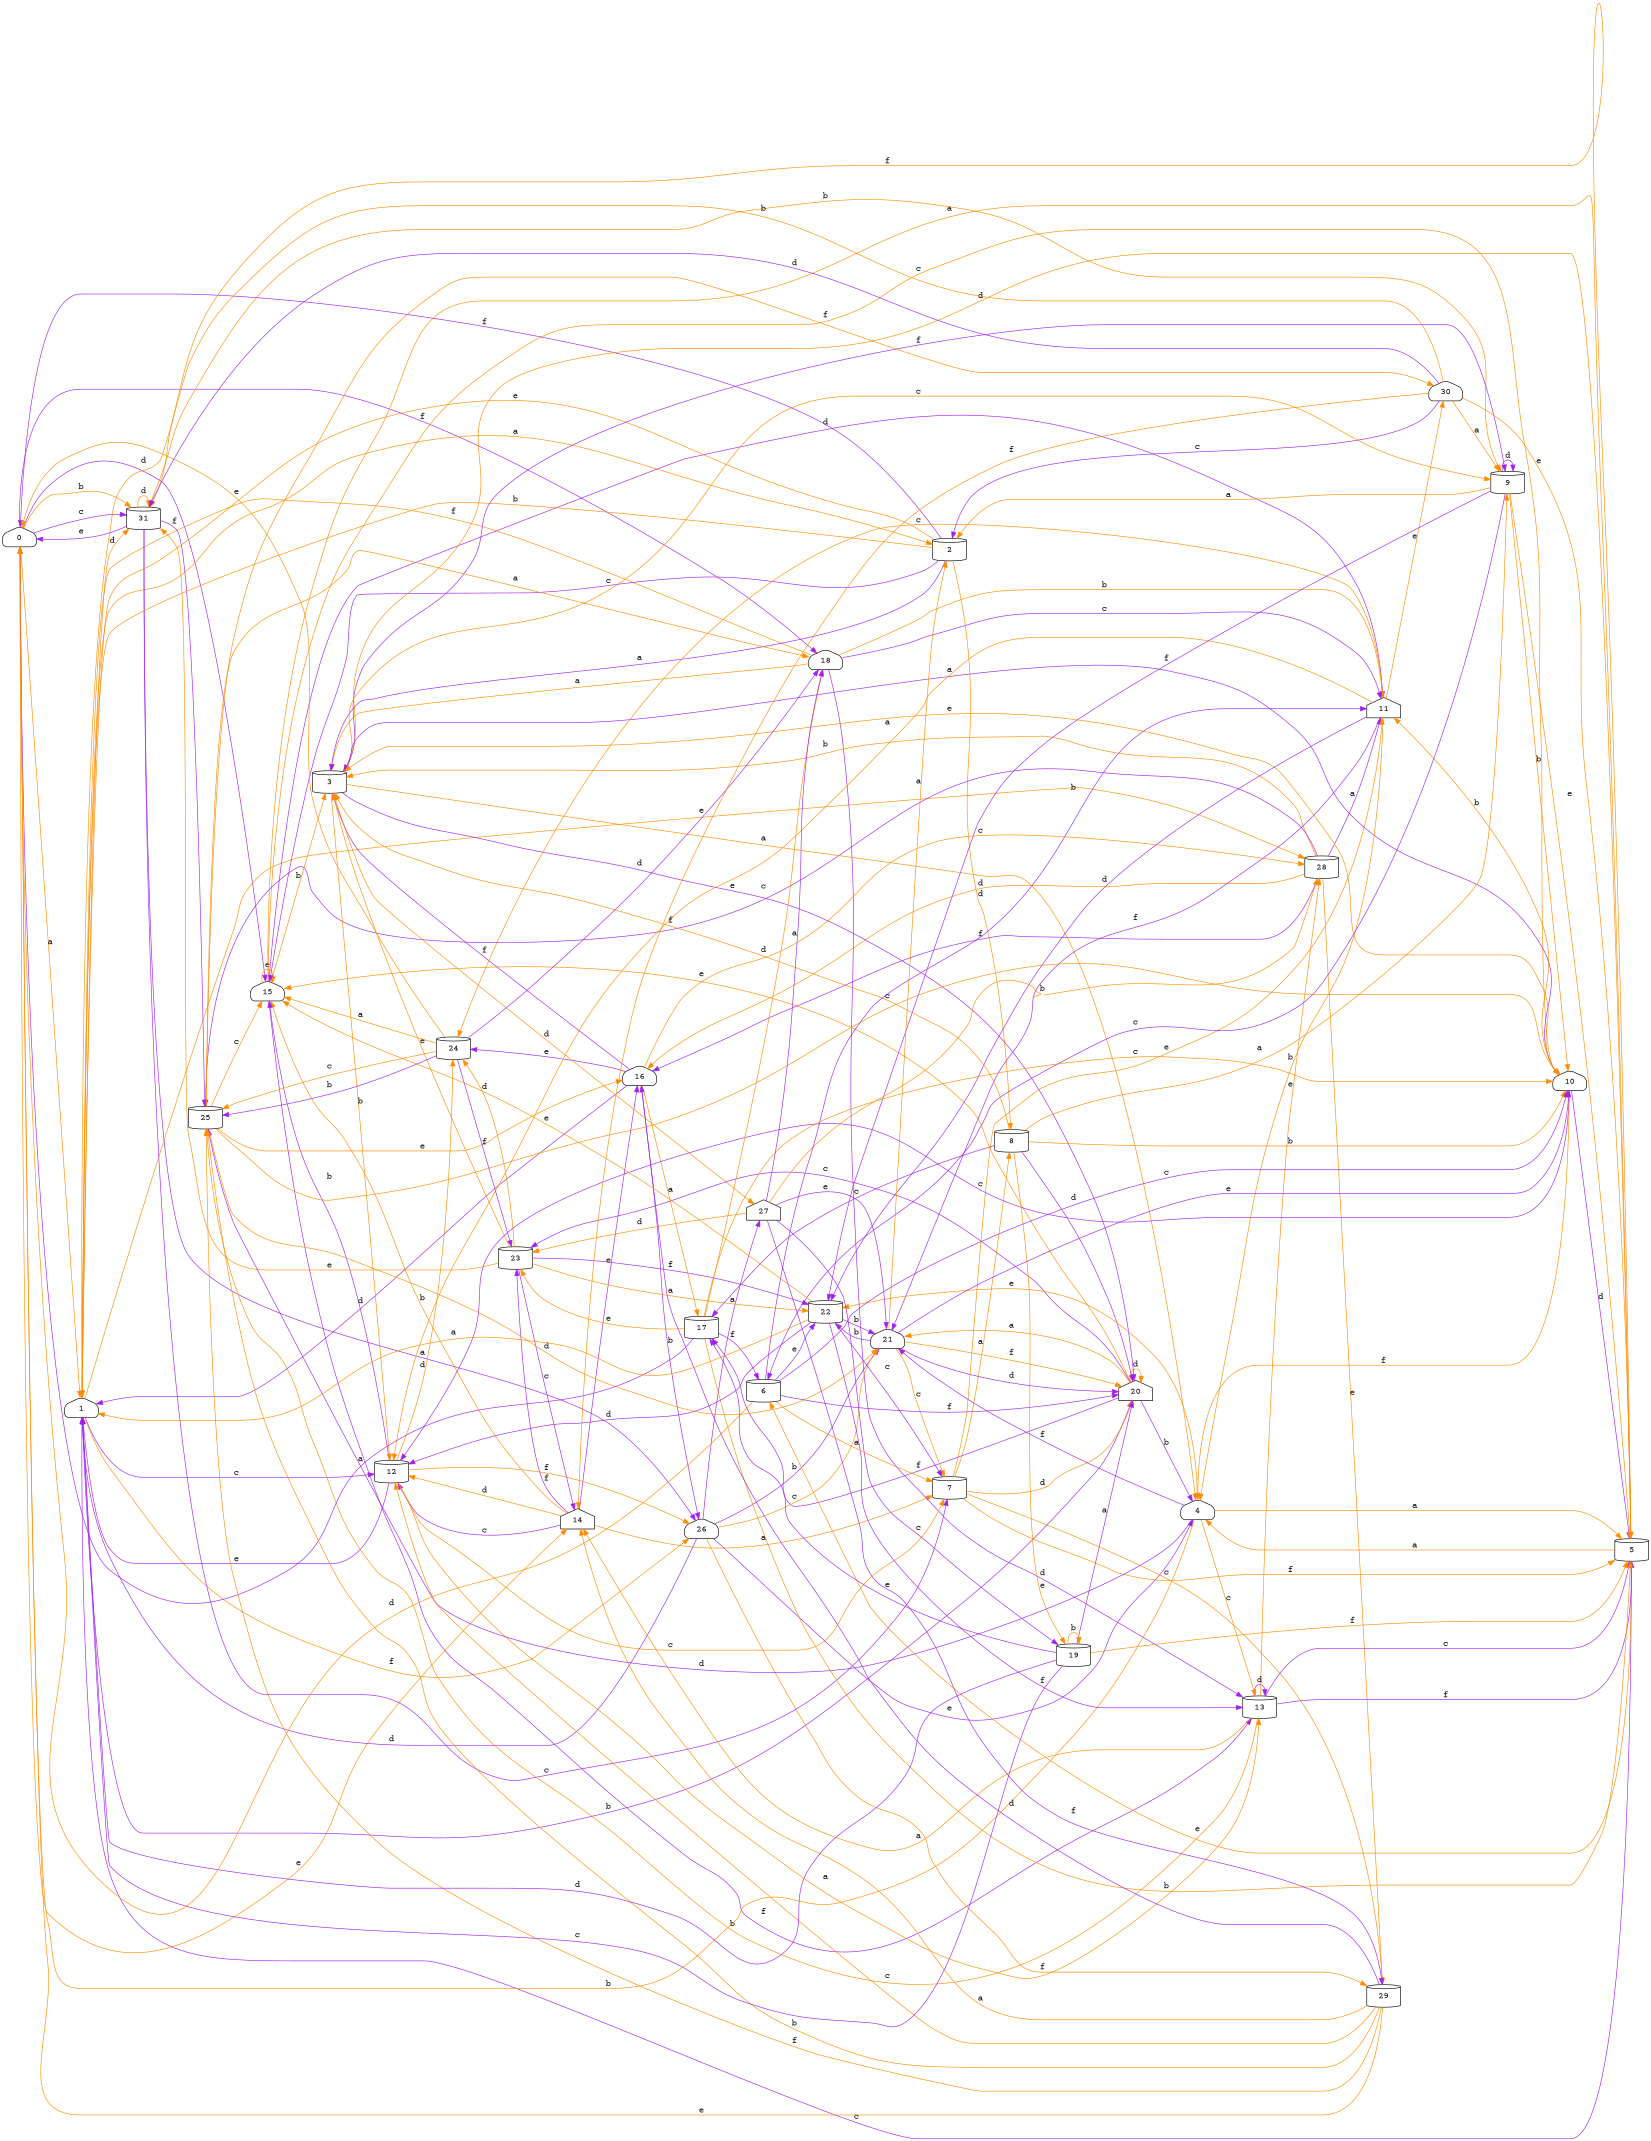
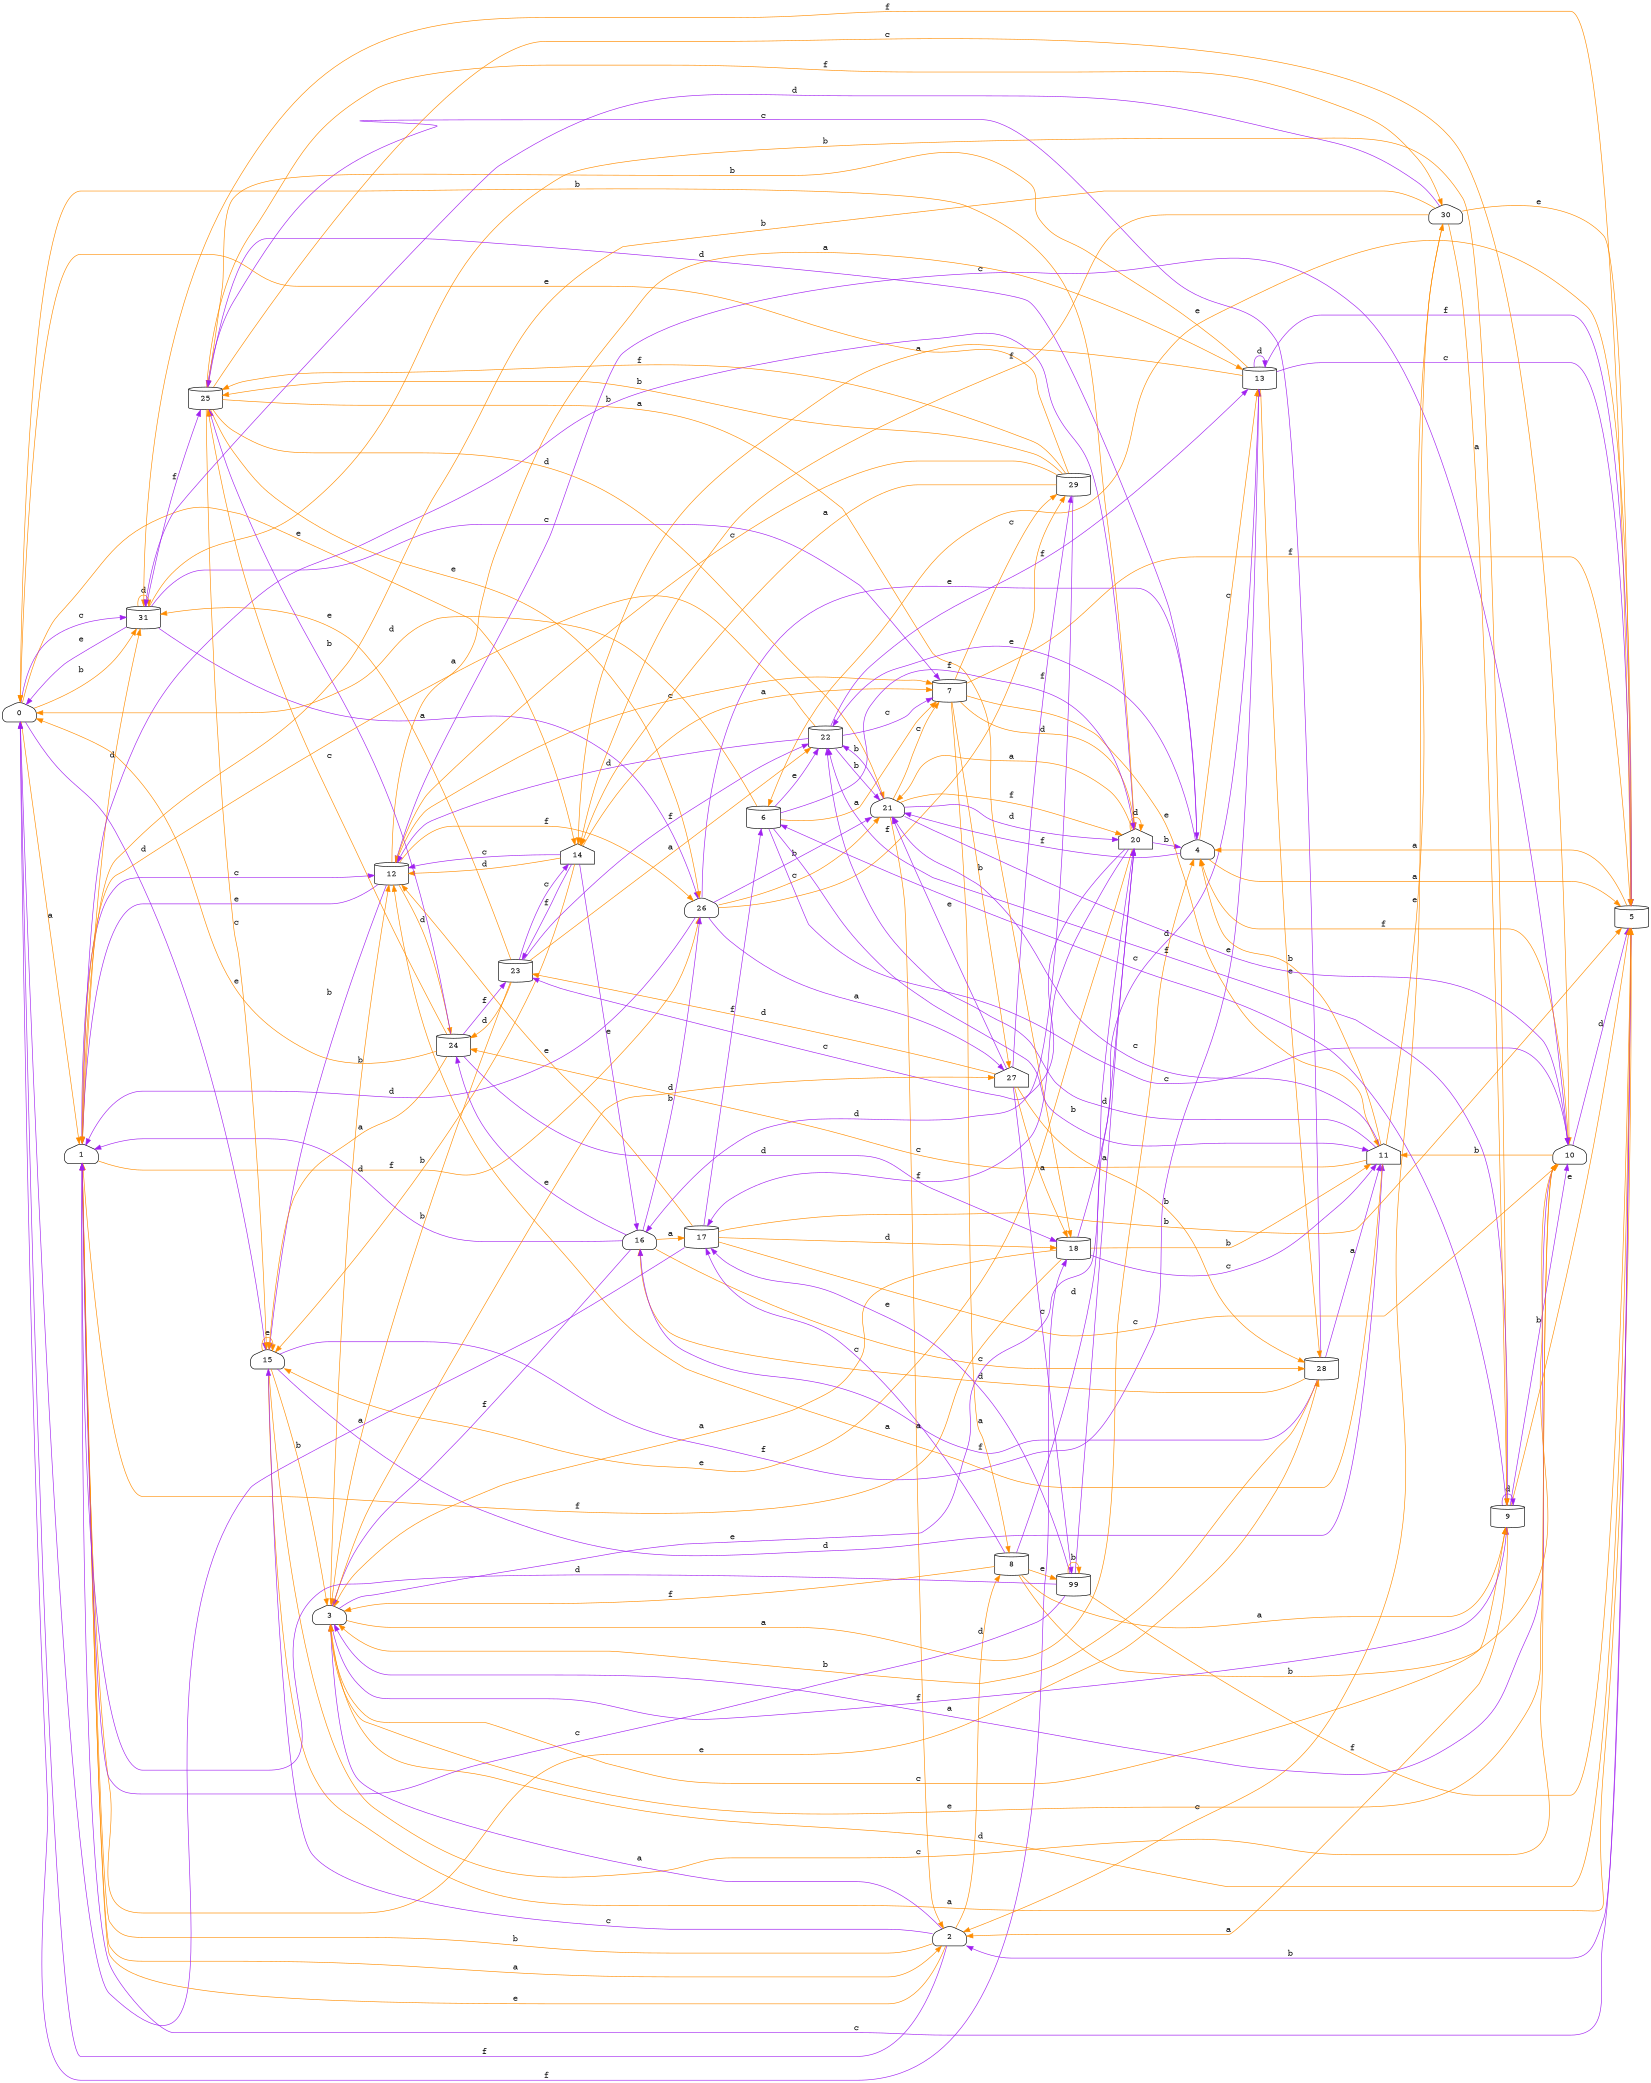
edge "30" -> "2": color purple -> darkorange
node "2": shape cylinder -> house
node "18": shape house -> cylinder
edge "9" -> "10": color darkorange -> purple
node "3": shape cylinder -> house
edge "7" -> "27": added, label "b"
edge "11" -> "21": label "f" -> "c"
edge "27" -> "18": color purple -> darkorange
edge "23" -> "3": label "e" -> "b"
edge "22" -> "15": removed, label "e"
edge "25" -> "16": now "25" -> "26"
edge "4" -> "22": color darkorange -> purple
edge "17" -> "23": now "17" -> "12"
edge "28" -> "29": removed, label "e"
node "19": label "19" -> "99"
edge "4" -> "0": now "20" -> "0"
edge "5" -> "2": added, label "b"
